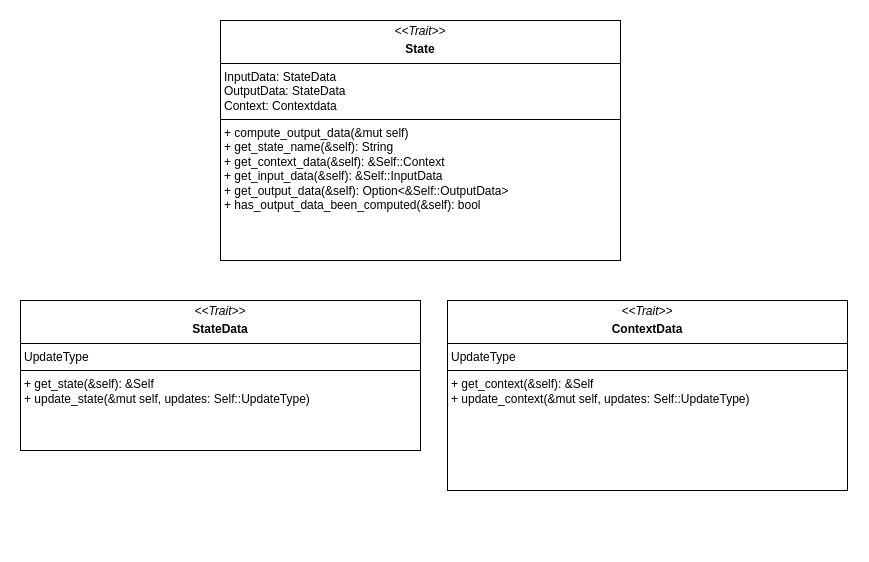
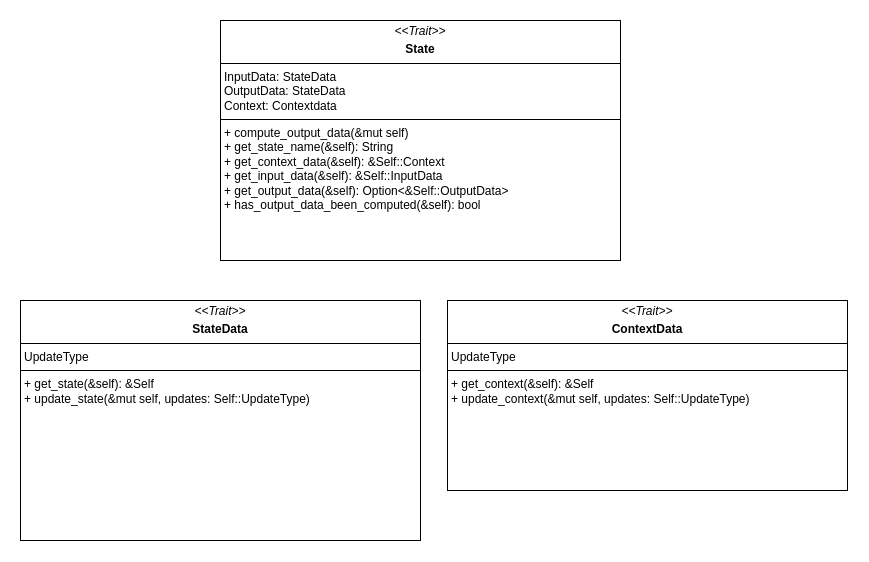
node "<<Trait>> StateData UpdateType + get_state(&self): &Self + update_state(&mut self, updates: Self::UpdateType)": size 400x150 -> 400x240
